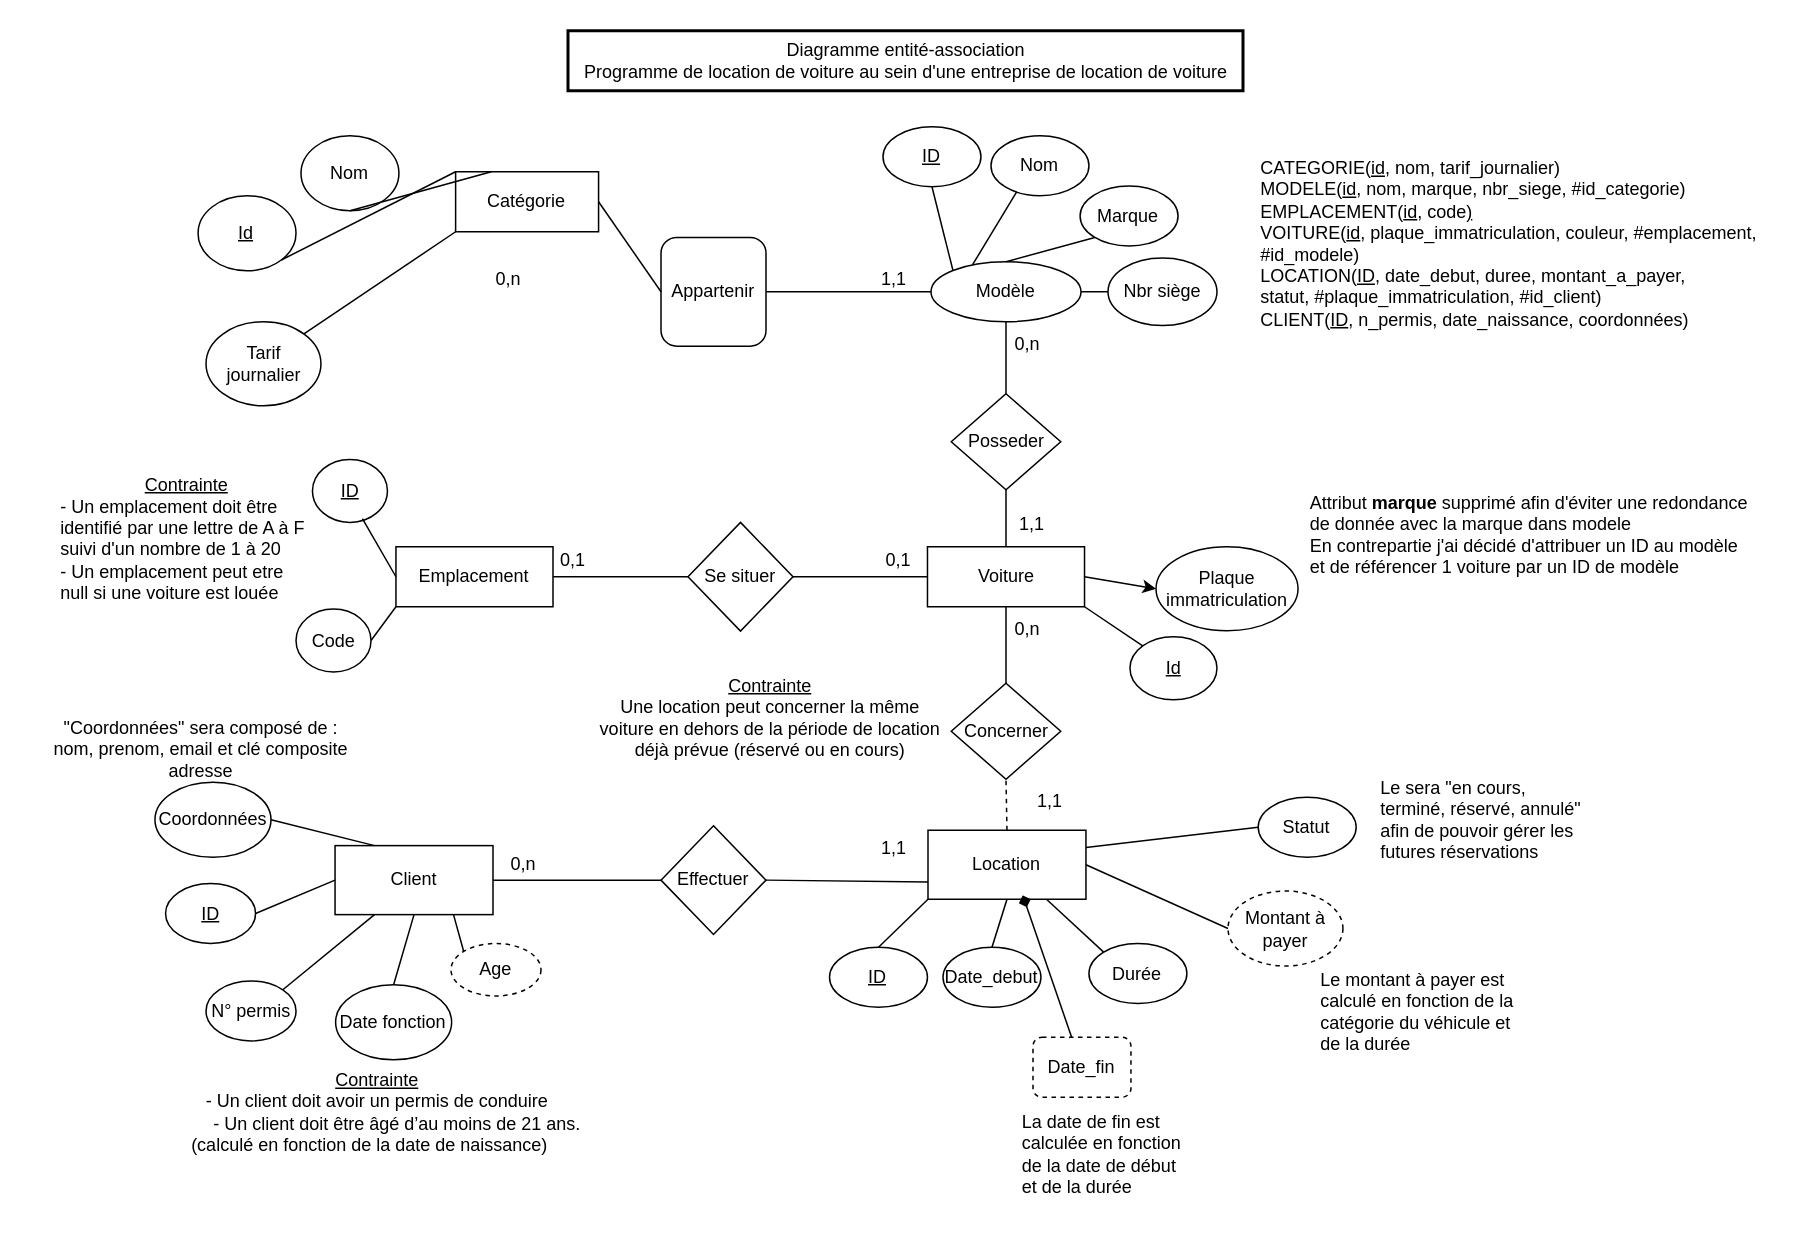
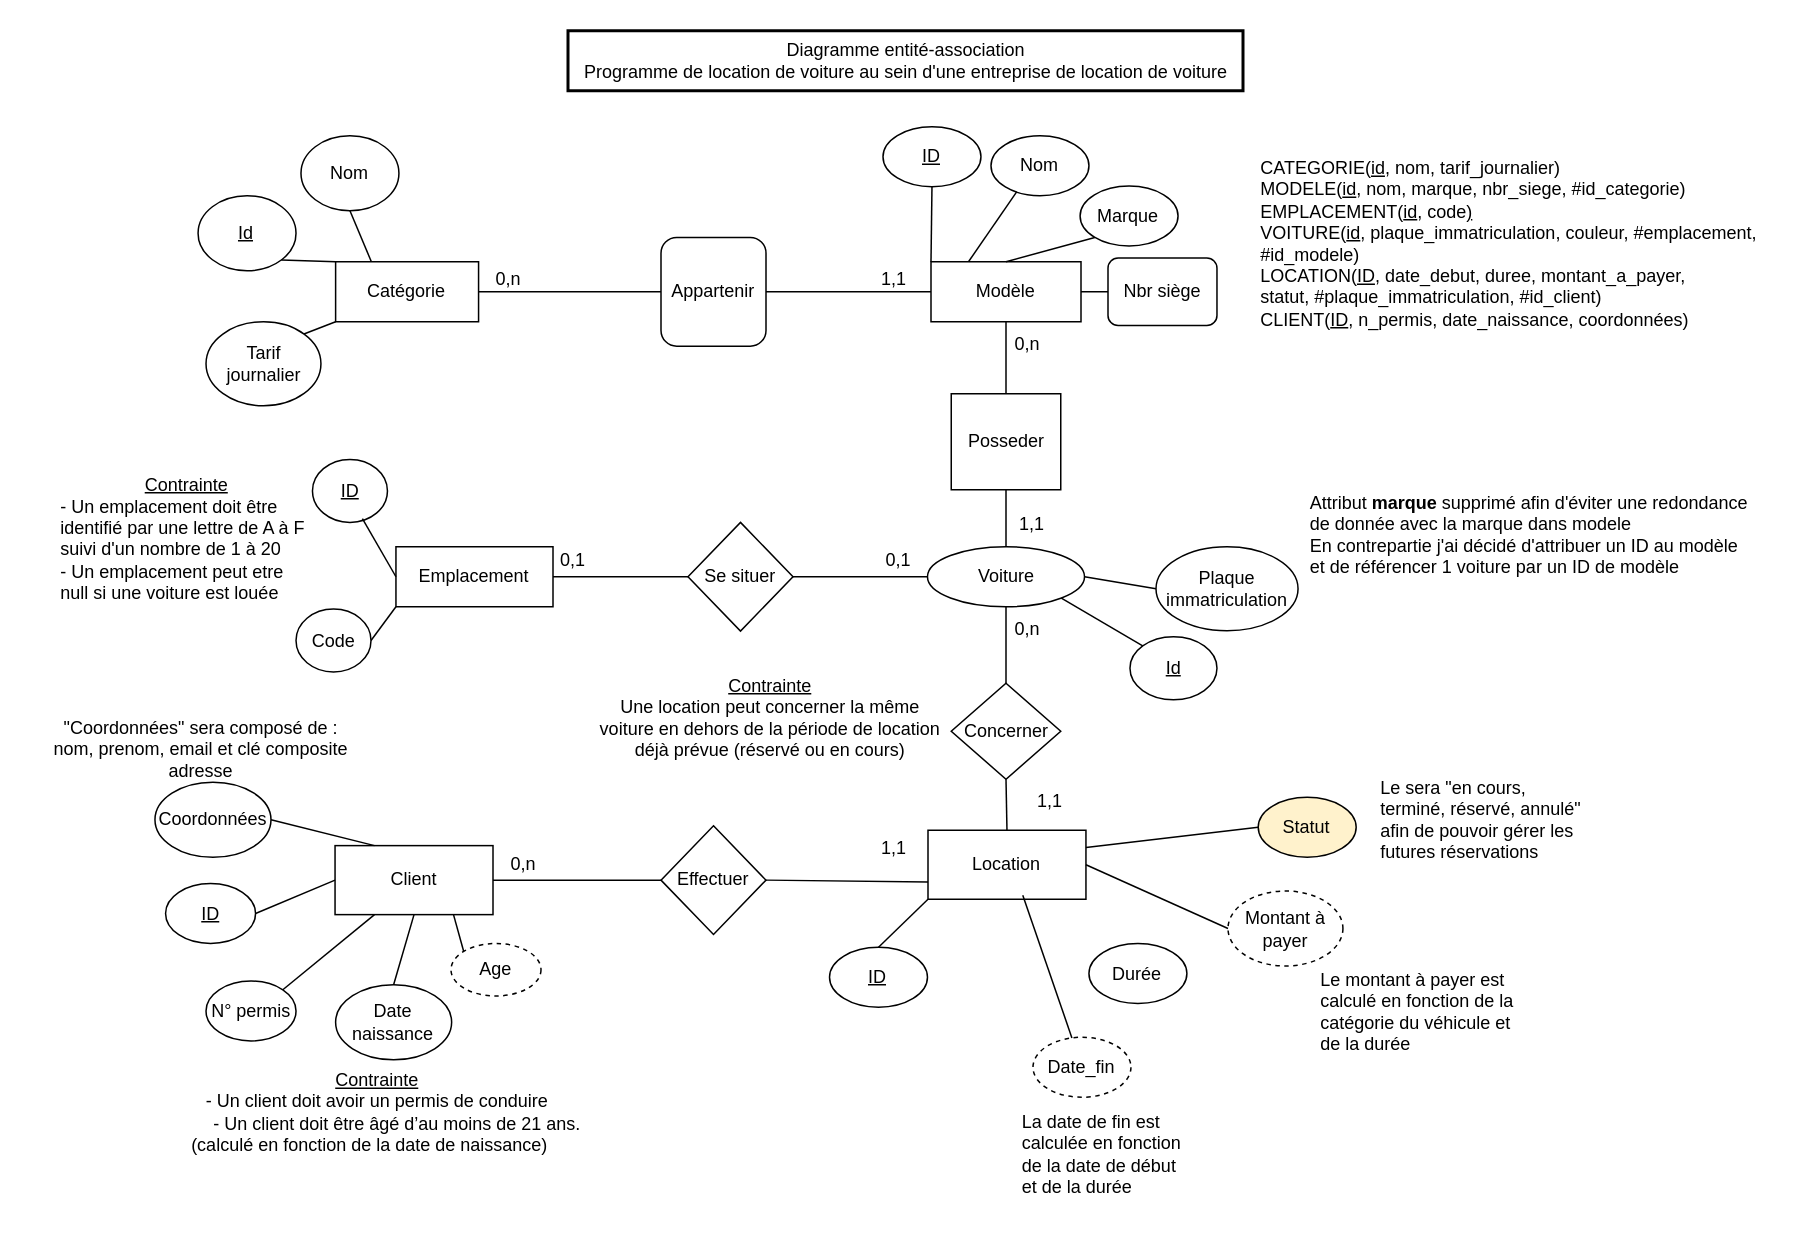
node "Catégorie": moved (527, 202) -> (407, 292)
node "Modèle": shape ellipse -> rectangle
node "Nbr siège": shape ellipse -> rounded rectangle
node "Posseder": shape diamond -> rectangle
node "Voiture": shape rectangle -> ellipse
edge "Voiture" -> "Plaque immatriculation": arrowhead classic -> none
edge "Concerner" -- "Location": style dashed -> solid
node "Statut": fillcolor #ffffff -> #fff2cc
edge "Date_fin" -> "Location": arrowhead diamond -> none
edge "Location" -- "Date_debut": removed
edge "Location" -- "Durée": removed
node "Date_debut": removed
node "Date fonction": label "Date fonction" -> "Date naissance"
node "Date_fin": shape rounded rectangle -> ellipse
